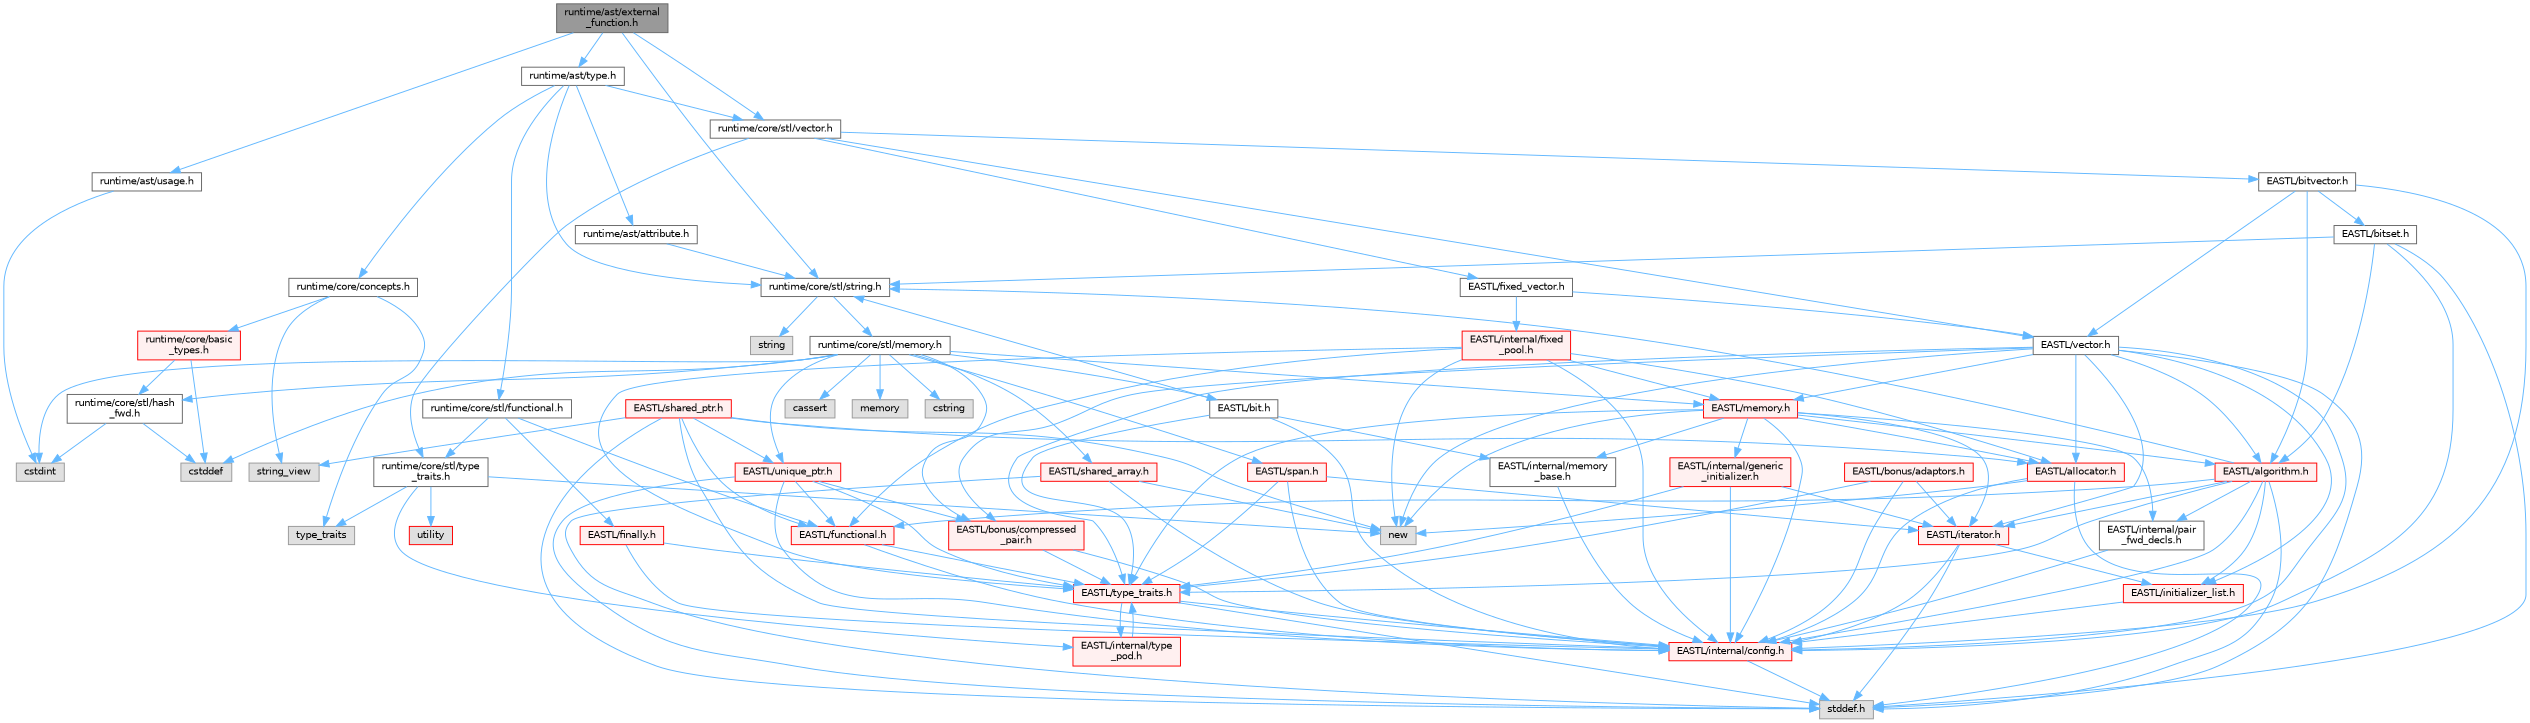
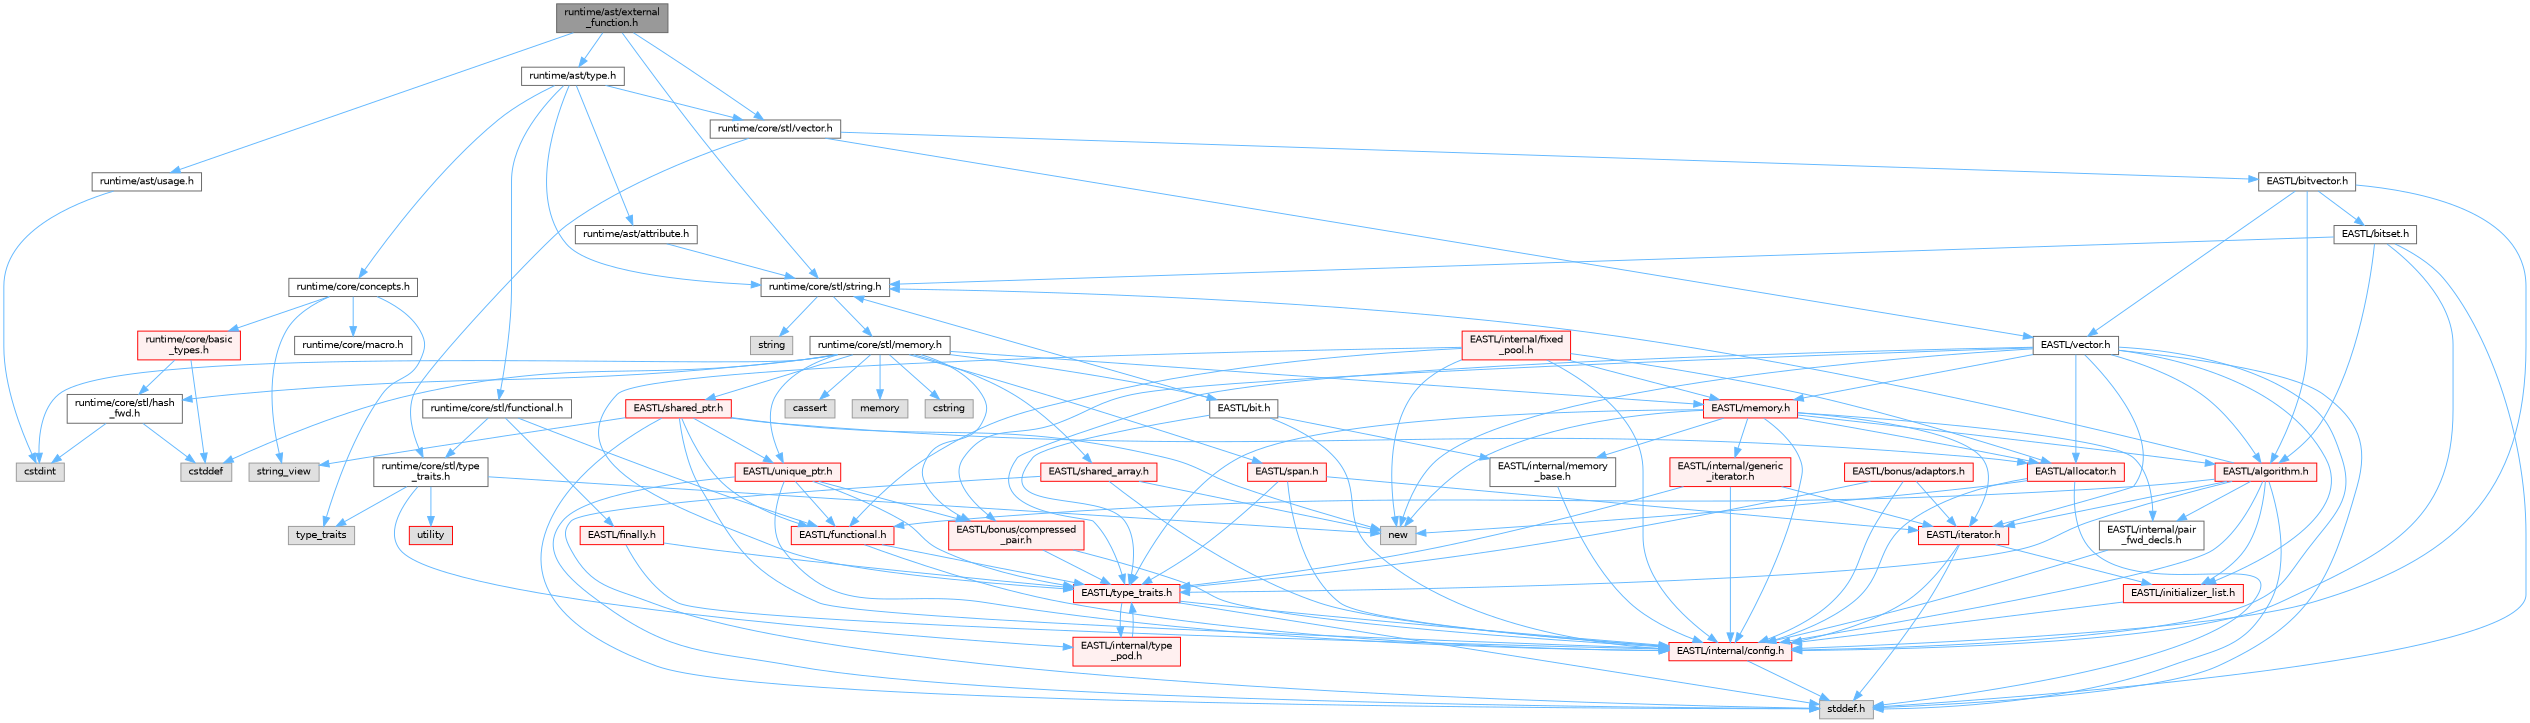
node "EASTL/fixed_vector.h": removed
node "runtime/core/macro.h": added
edge "runtime/core/stl/memory.h" -> "EASTL/shared_ptr.h": added
node "EASTL/internal/generic _initializer.h": label "EASTL/internal/generic _initializer.h" -> "EASTL/internal/generic _iterator.h"
